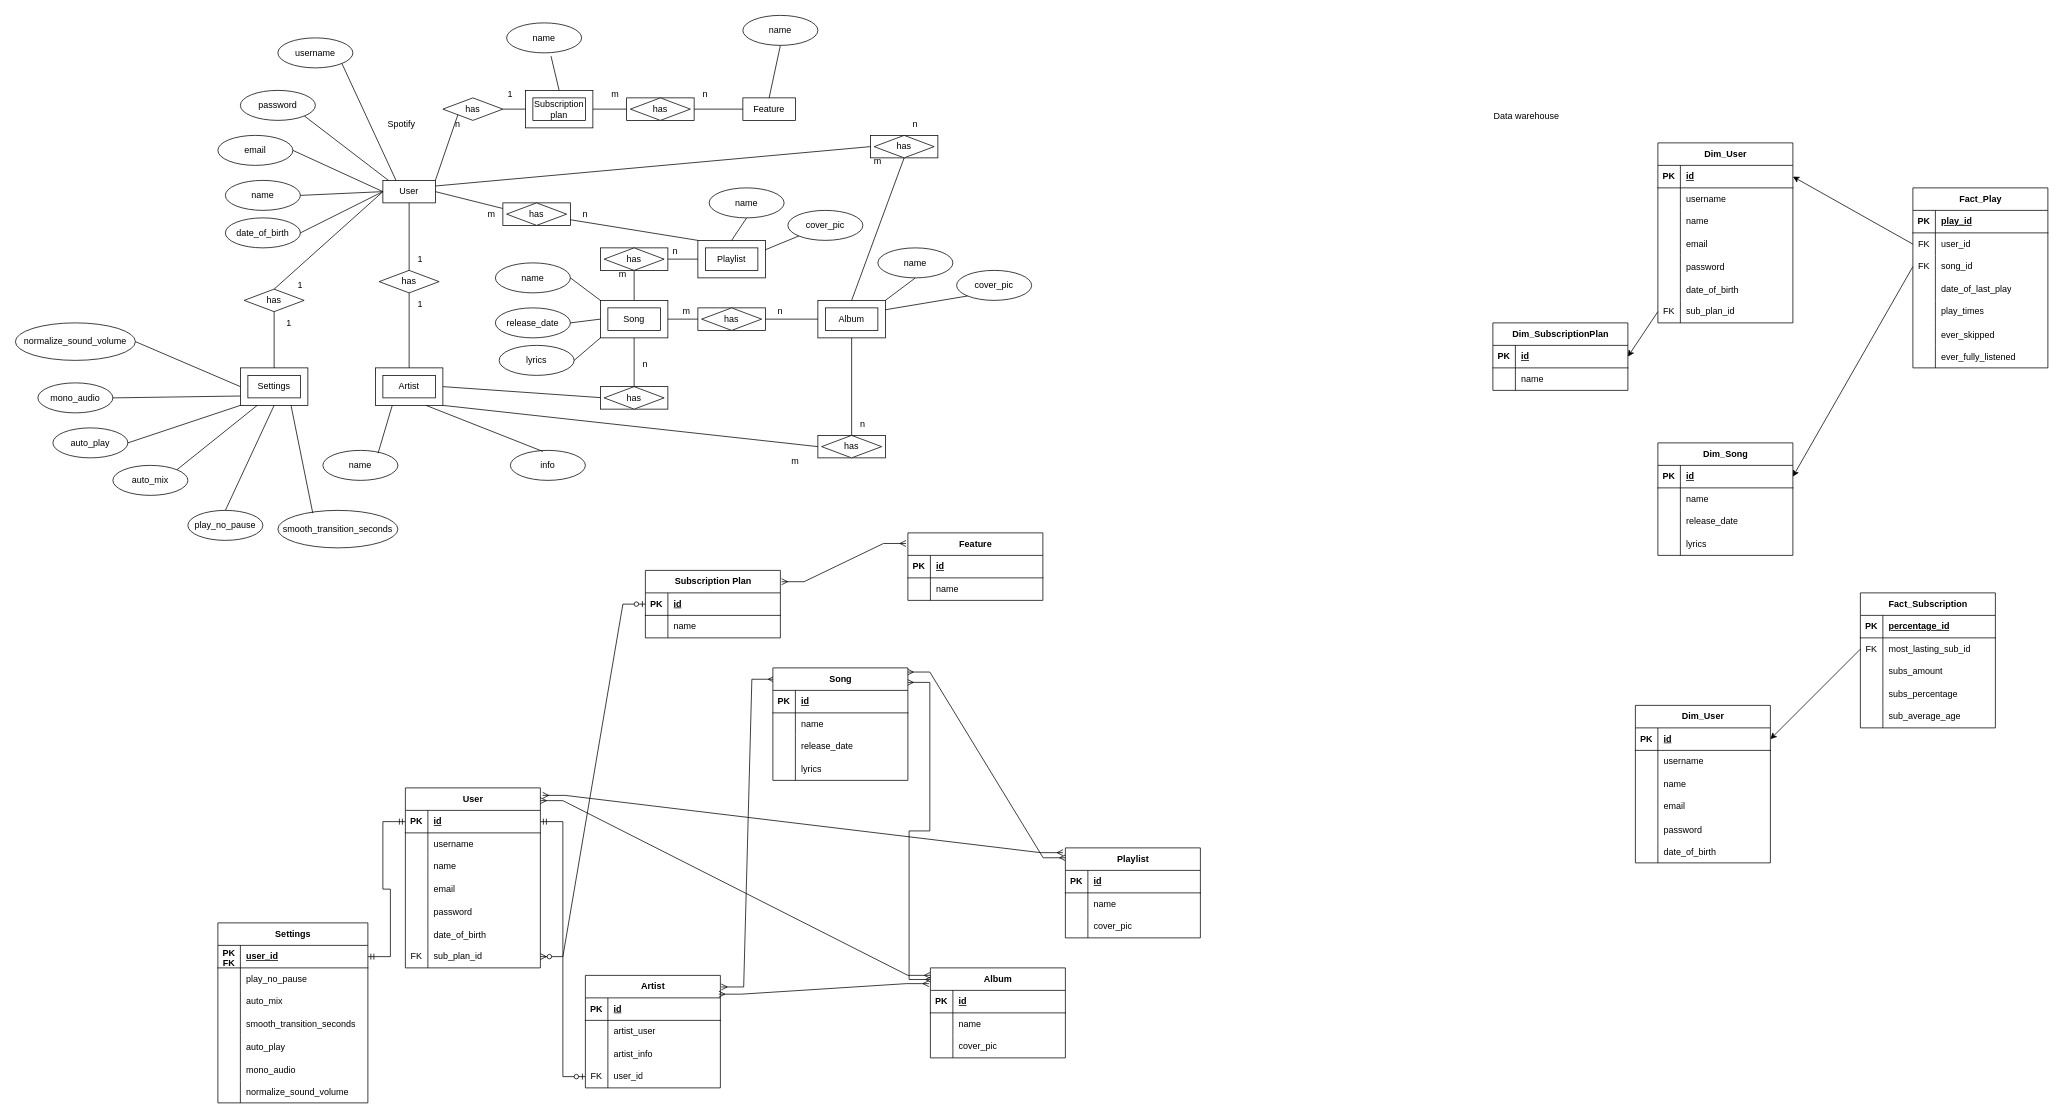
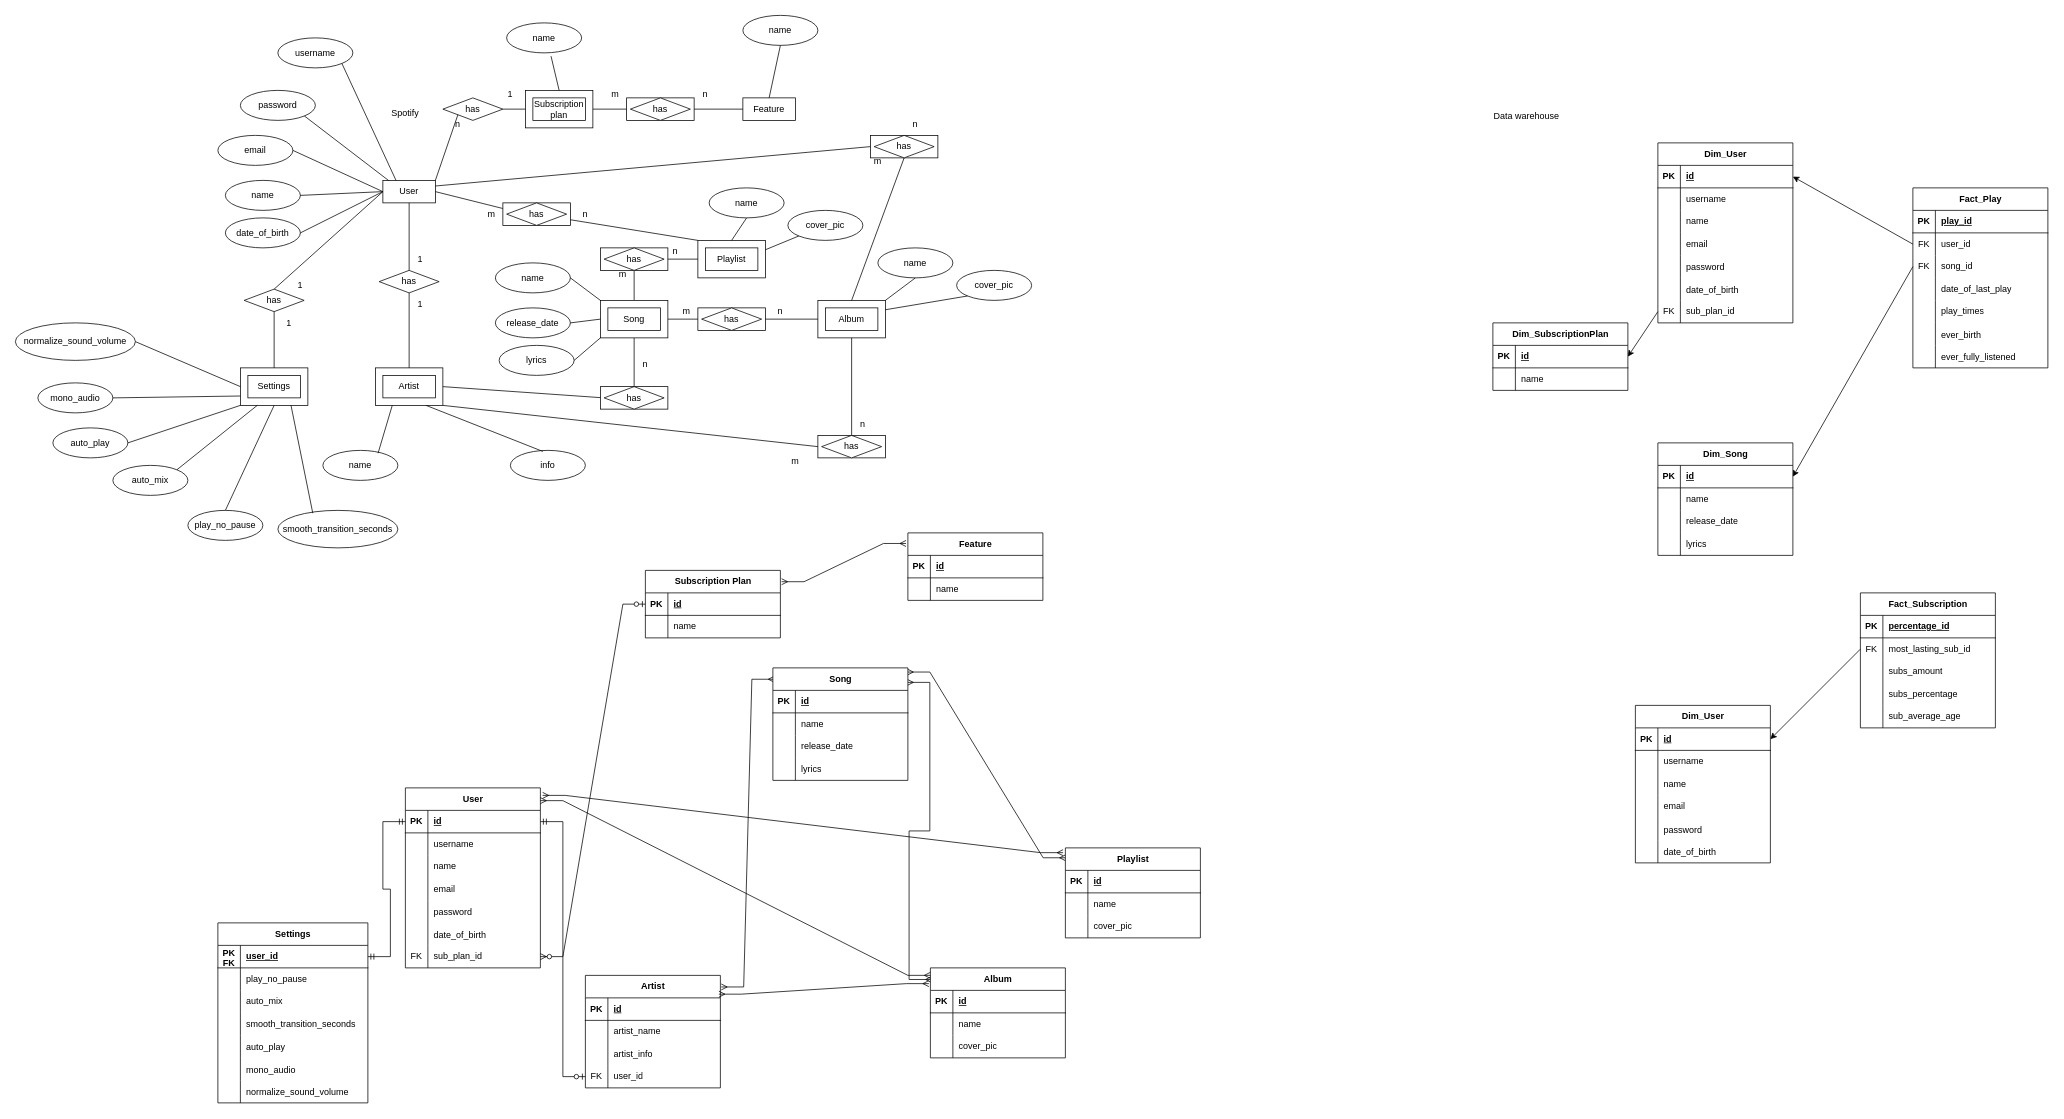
node "Spotify": moved (402, 124) -> (405, 113)
node "ever_skipped": label "ever_skipped" -> "ever_birth"
node "artist_user": label "artist_user" -> "artist_name"
